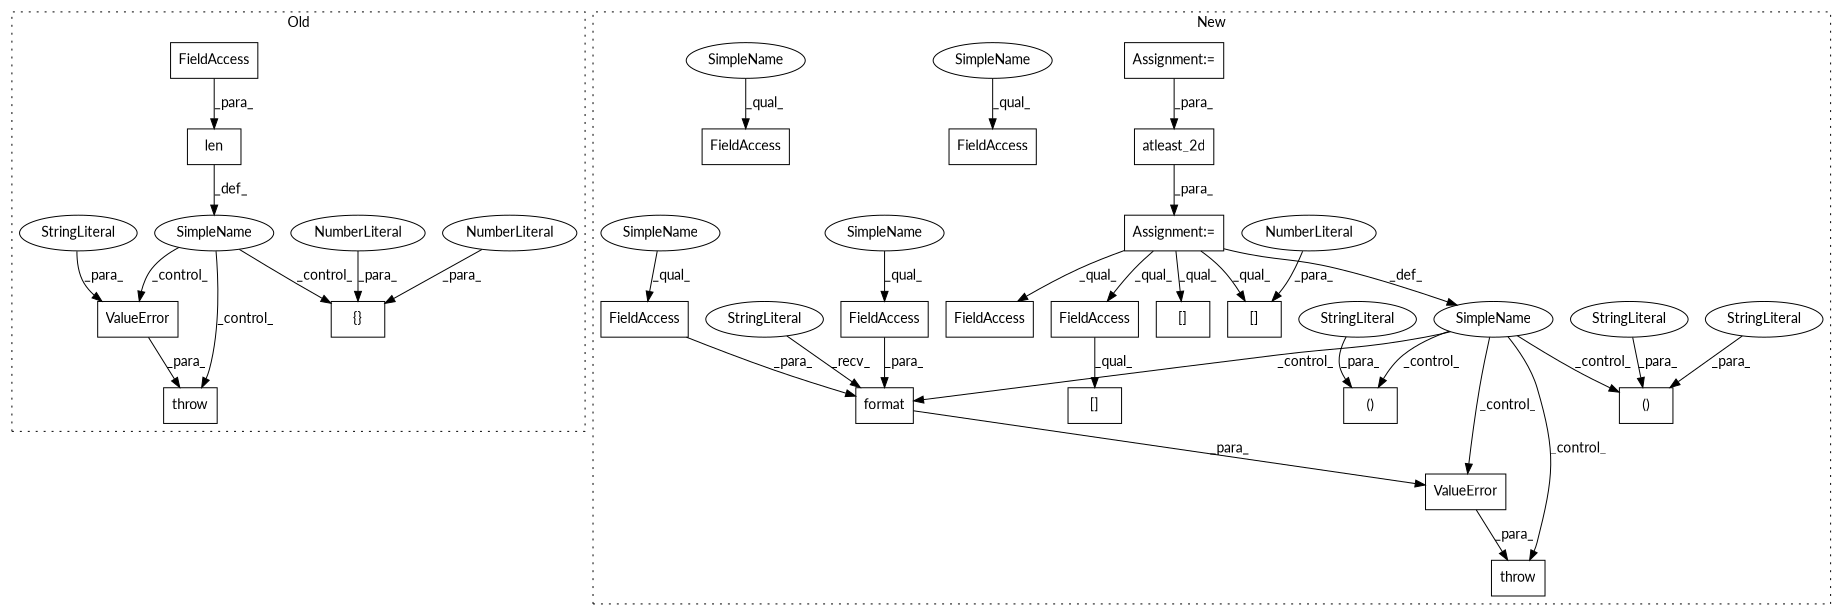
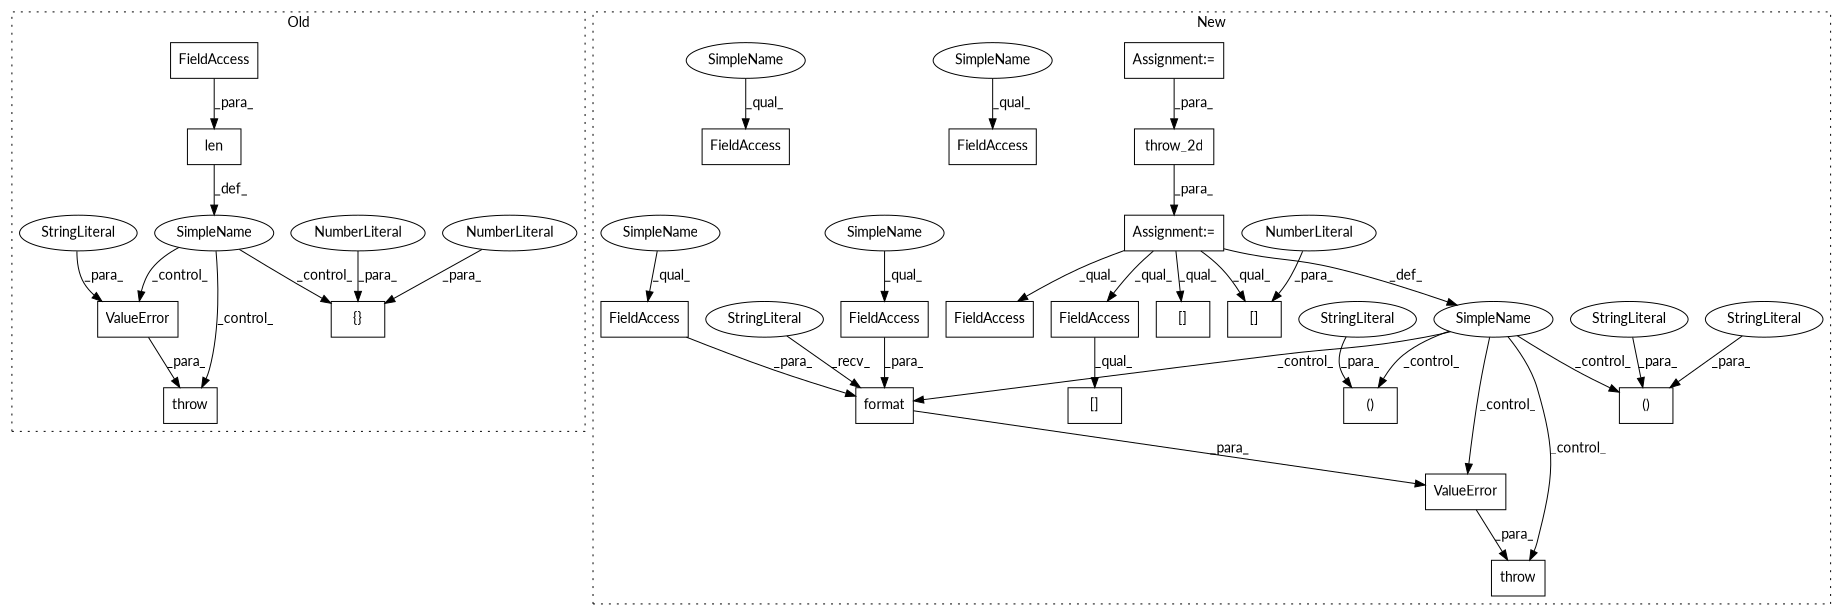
node "atleast_2d": label "atleast_2d" -> "throw_2d"
